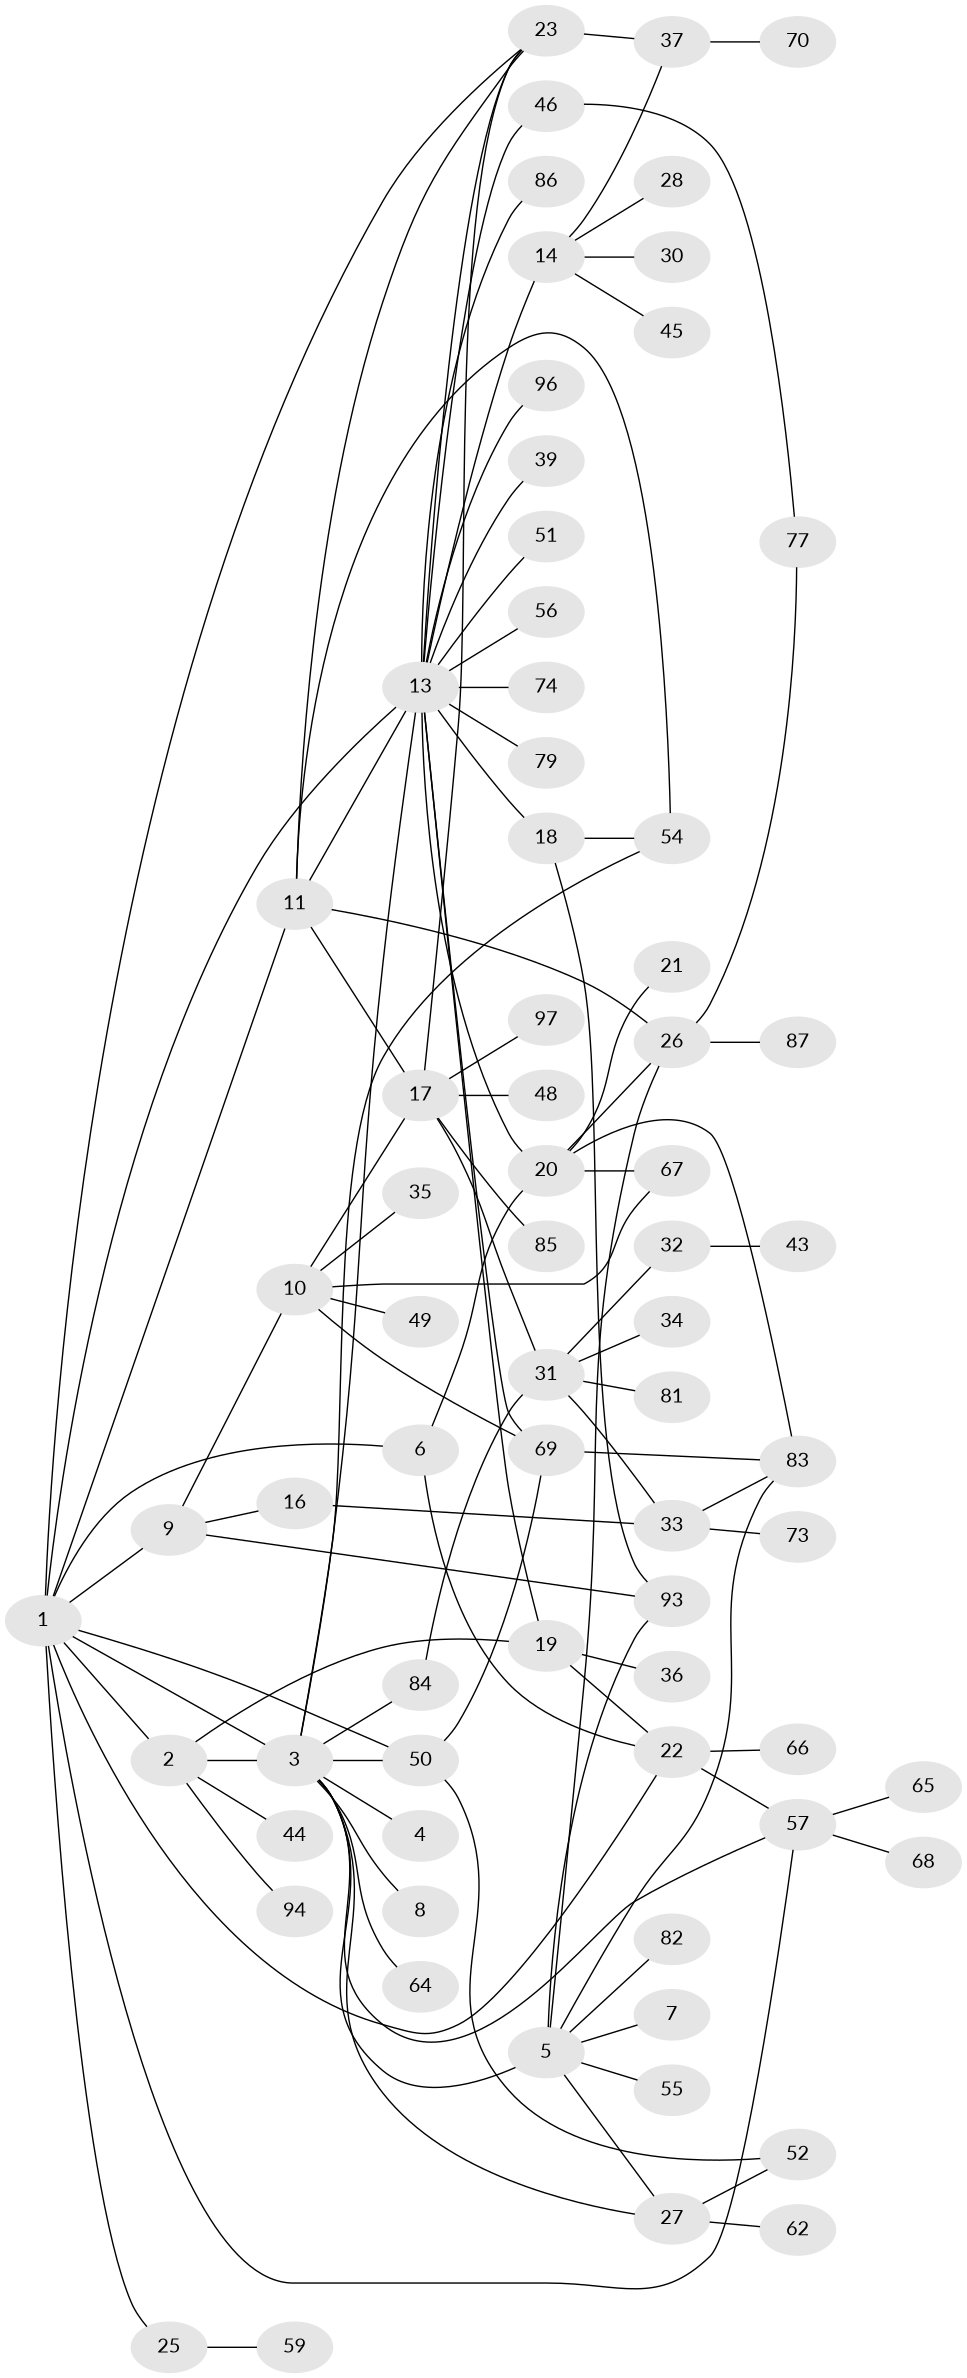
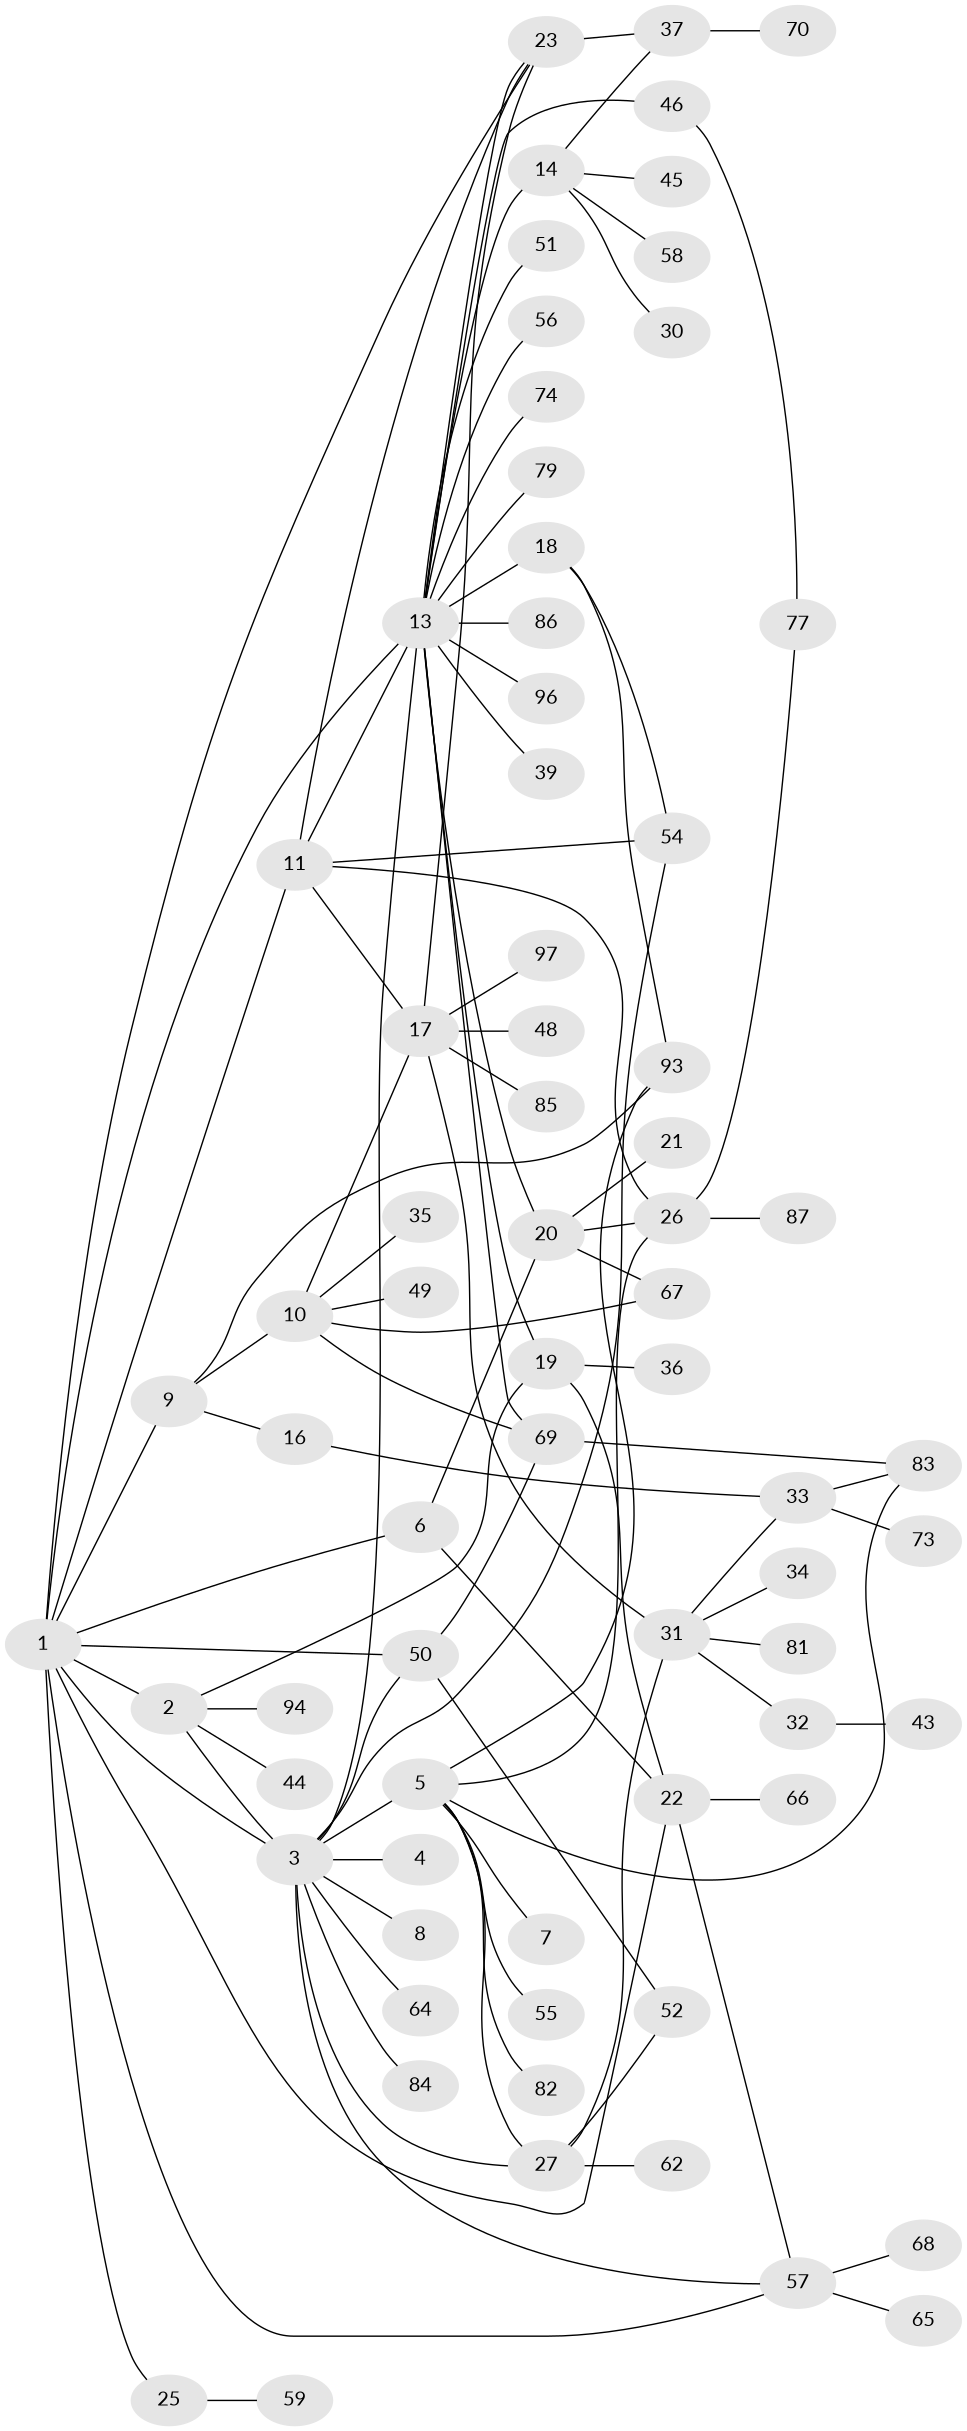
node "28": label "28" -> "58"
edge "20" -- "83": removed
edge "31" -- "84": now "31" -- "27"
